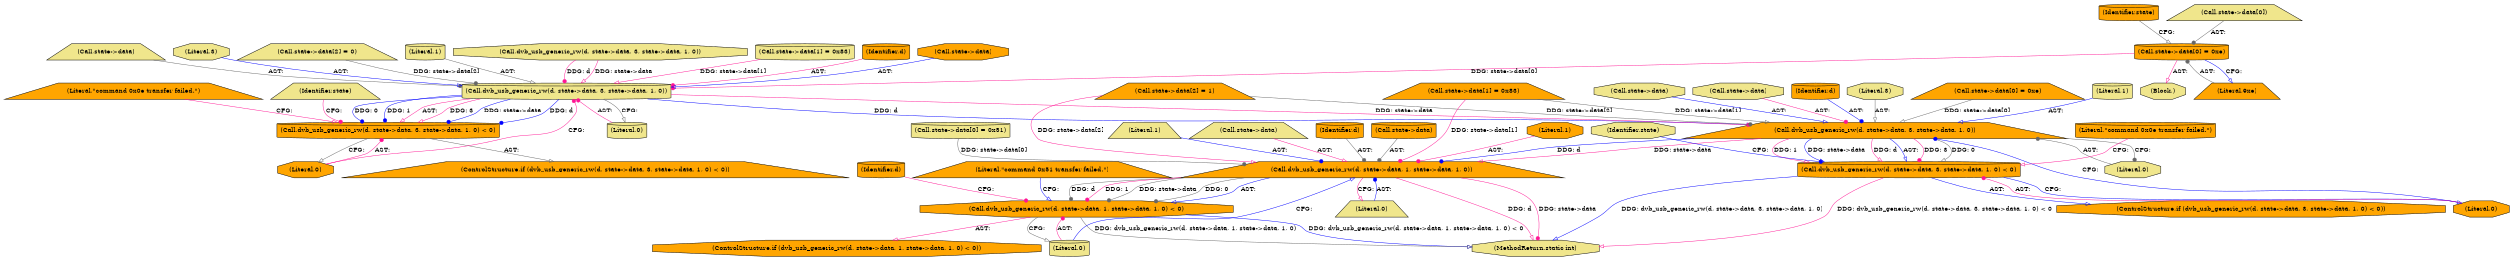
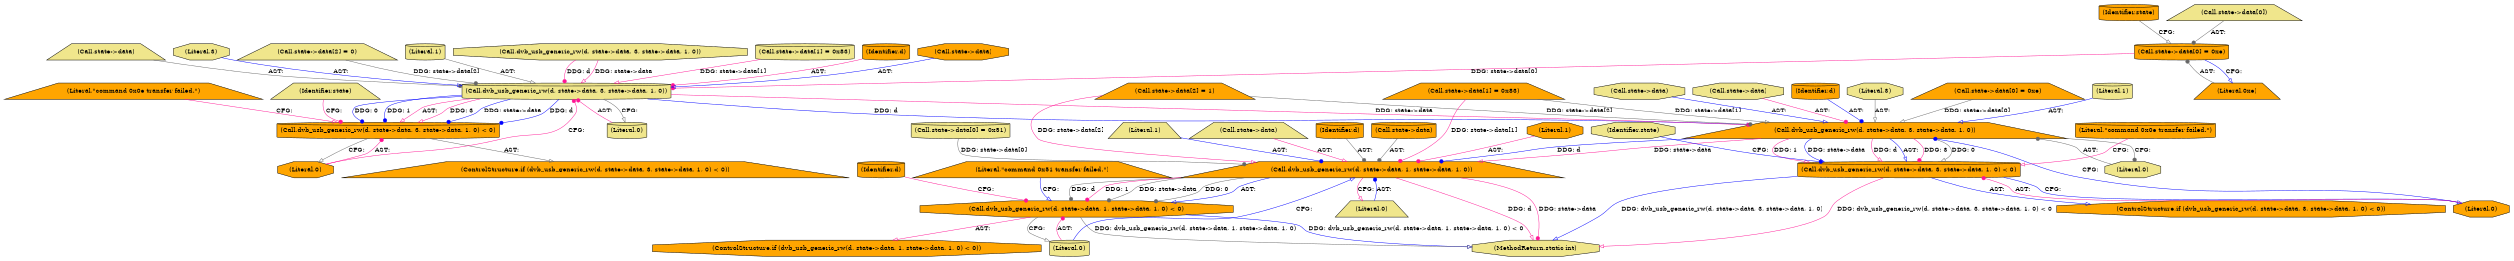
node "(Block,)": removed
node "(Literal,9xe)": label "(Literal,9xe)" -> "(Literal,0xe)"
